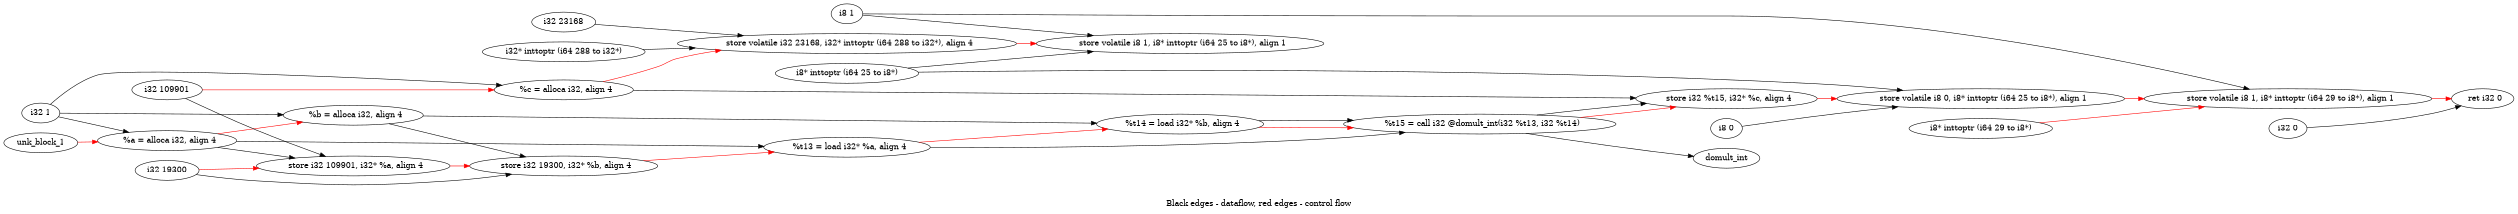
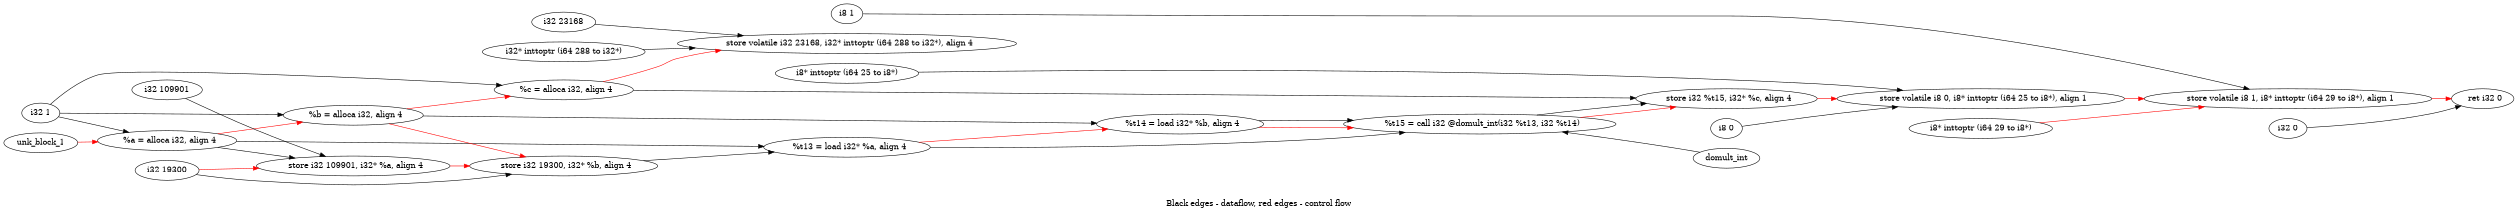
node "store volatile i8 1, i8* inttoptr (i64 25 to i8*), align 1": removed
edge "i32 109901" -> "%c = alloca i32, align 4": now "%b = alloca i32, align 4" -> "%c = alloca i32, align 4"
edge "%b = alloca i32, align 4" -> "store i32 19300, i32* %b, align 4": color black -> red
edge "%t15 = call i32 @domult_int(i32 %t13, i32 %t14)" -> "domult_int": reversed
edge "store i32 19300, i32* %b, align 4" -> "%t13 = load i32* %a, align 4": color red -> black
